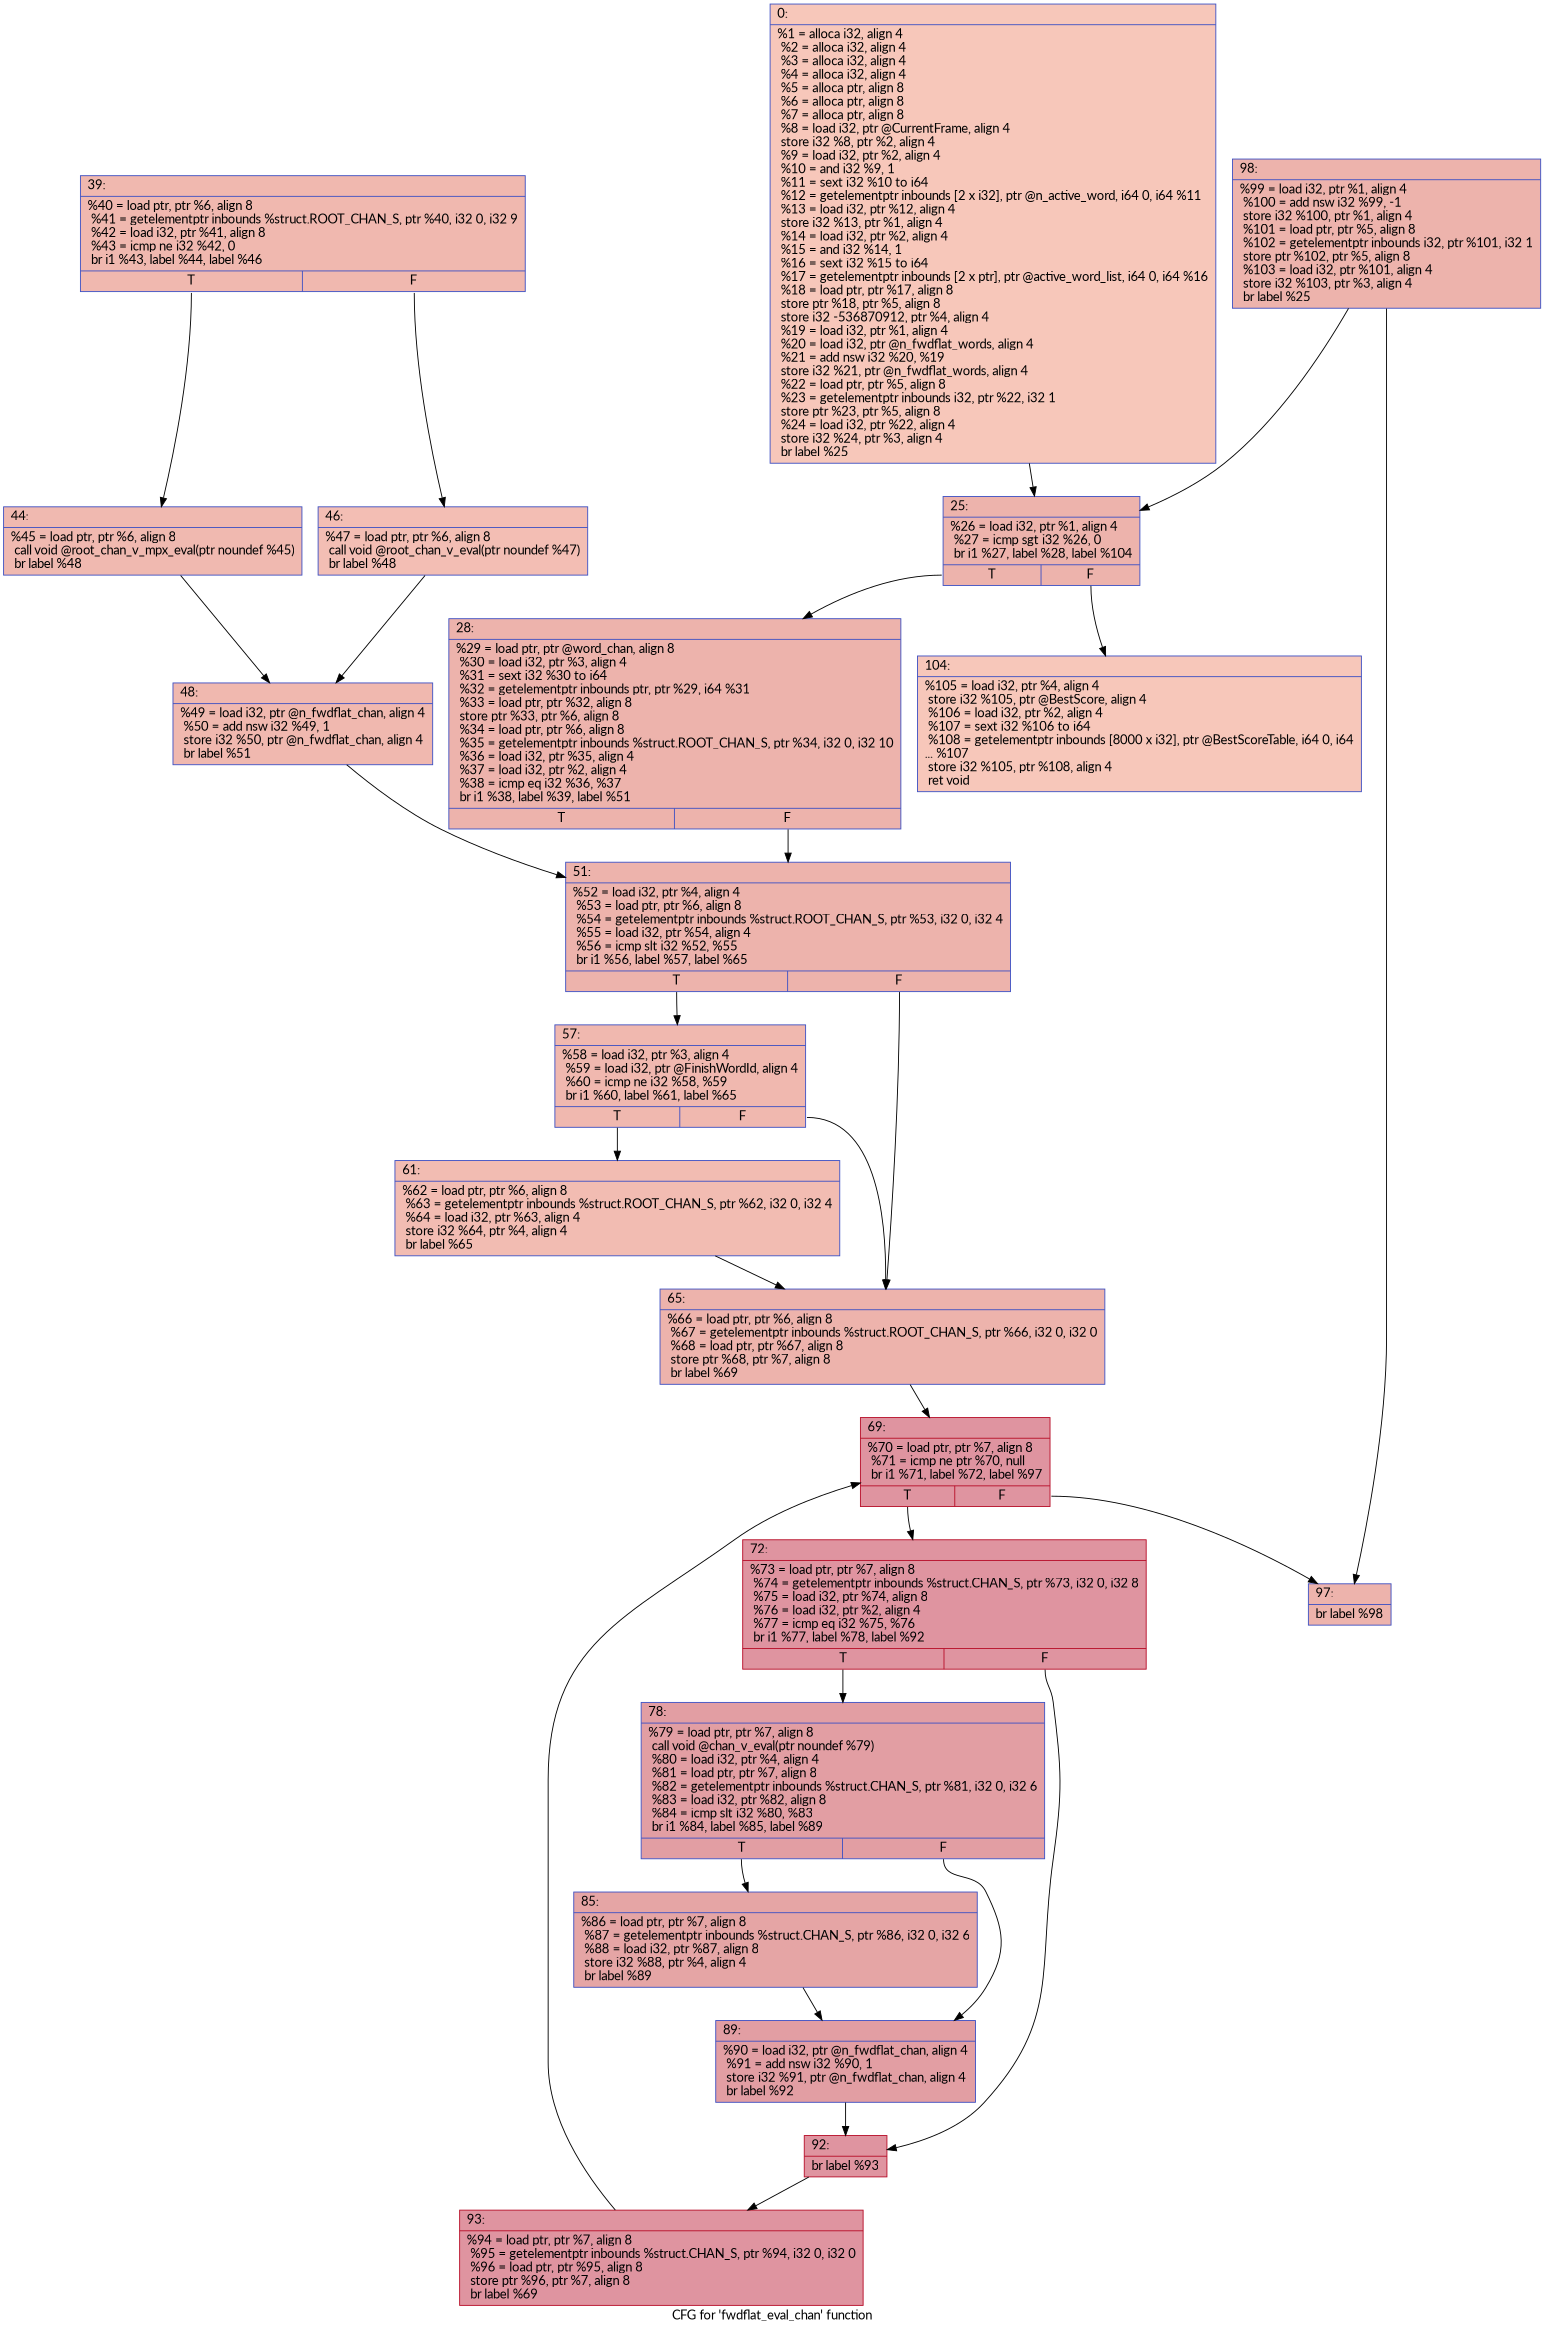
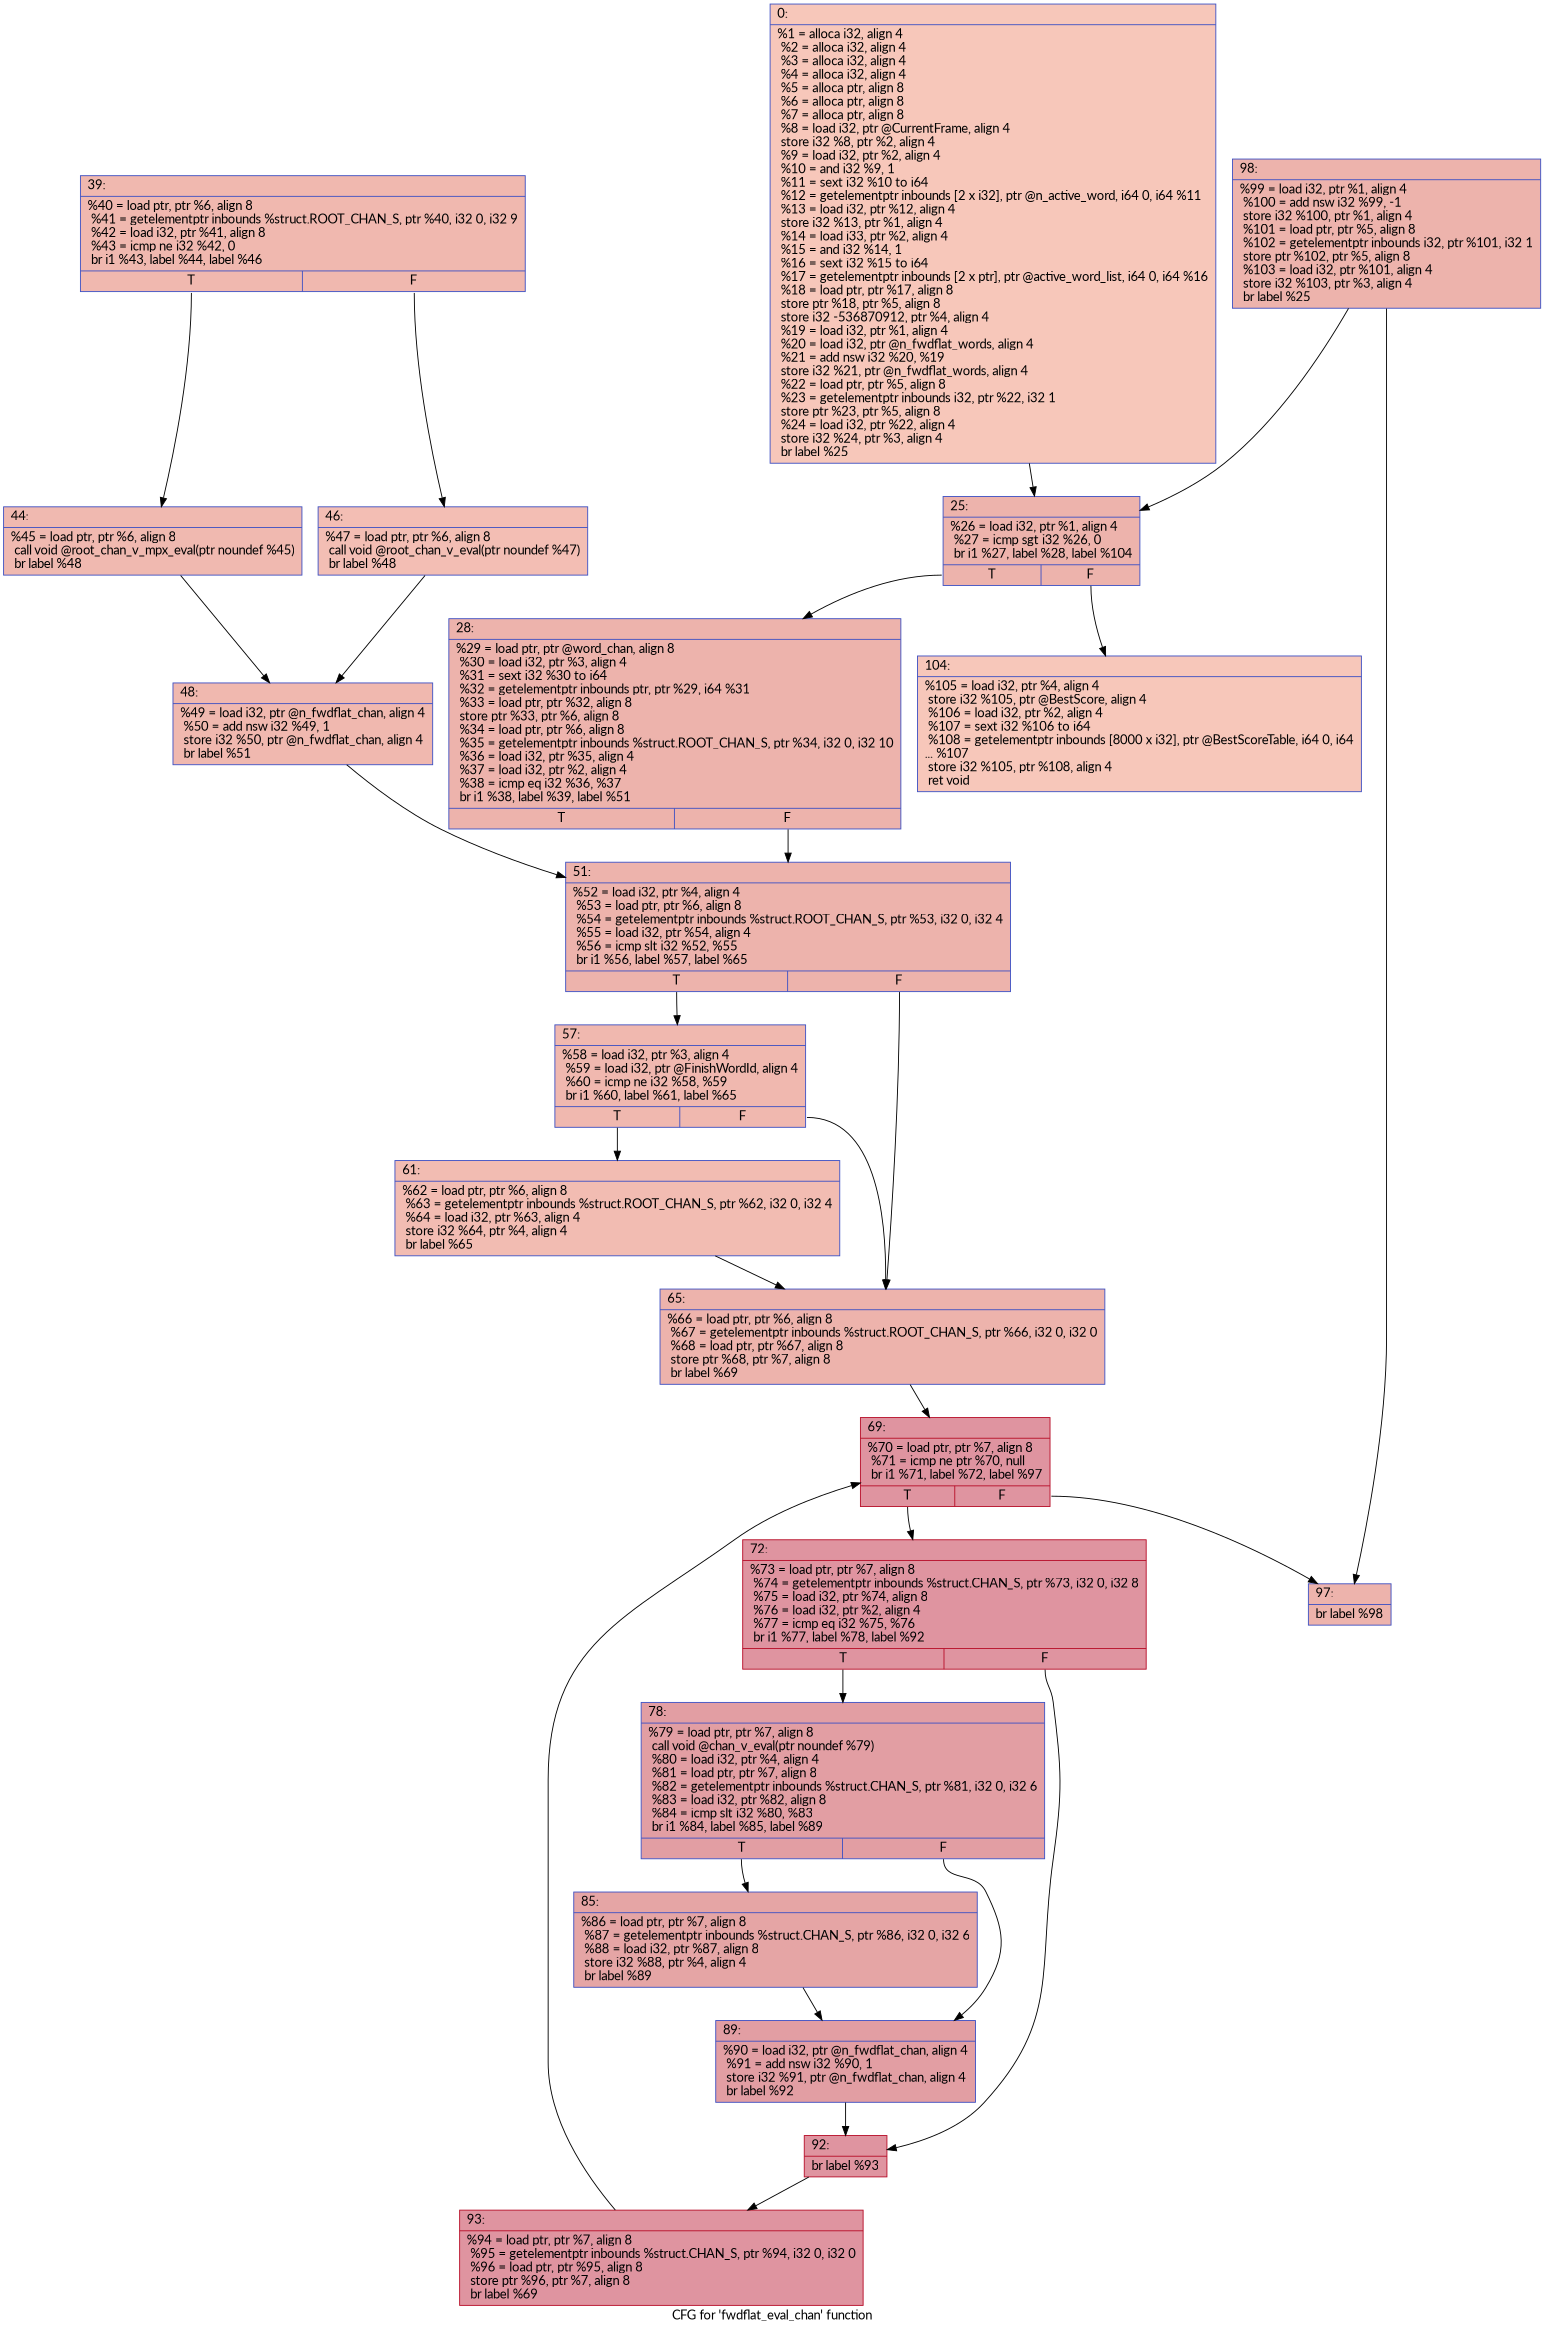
node "0:": text "%14 = load i32, ptr %2, align 4" -> "%14 = load i33, ptr %2, align 4"
